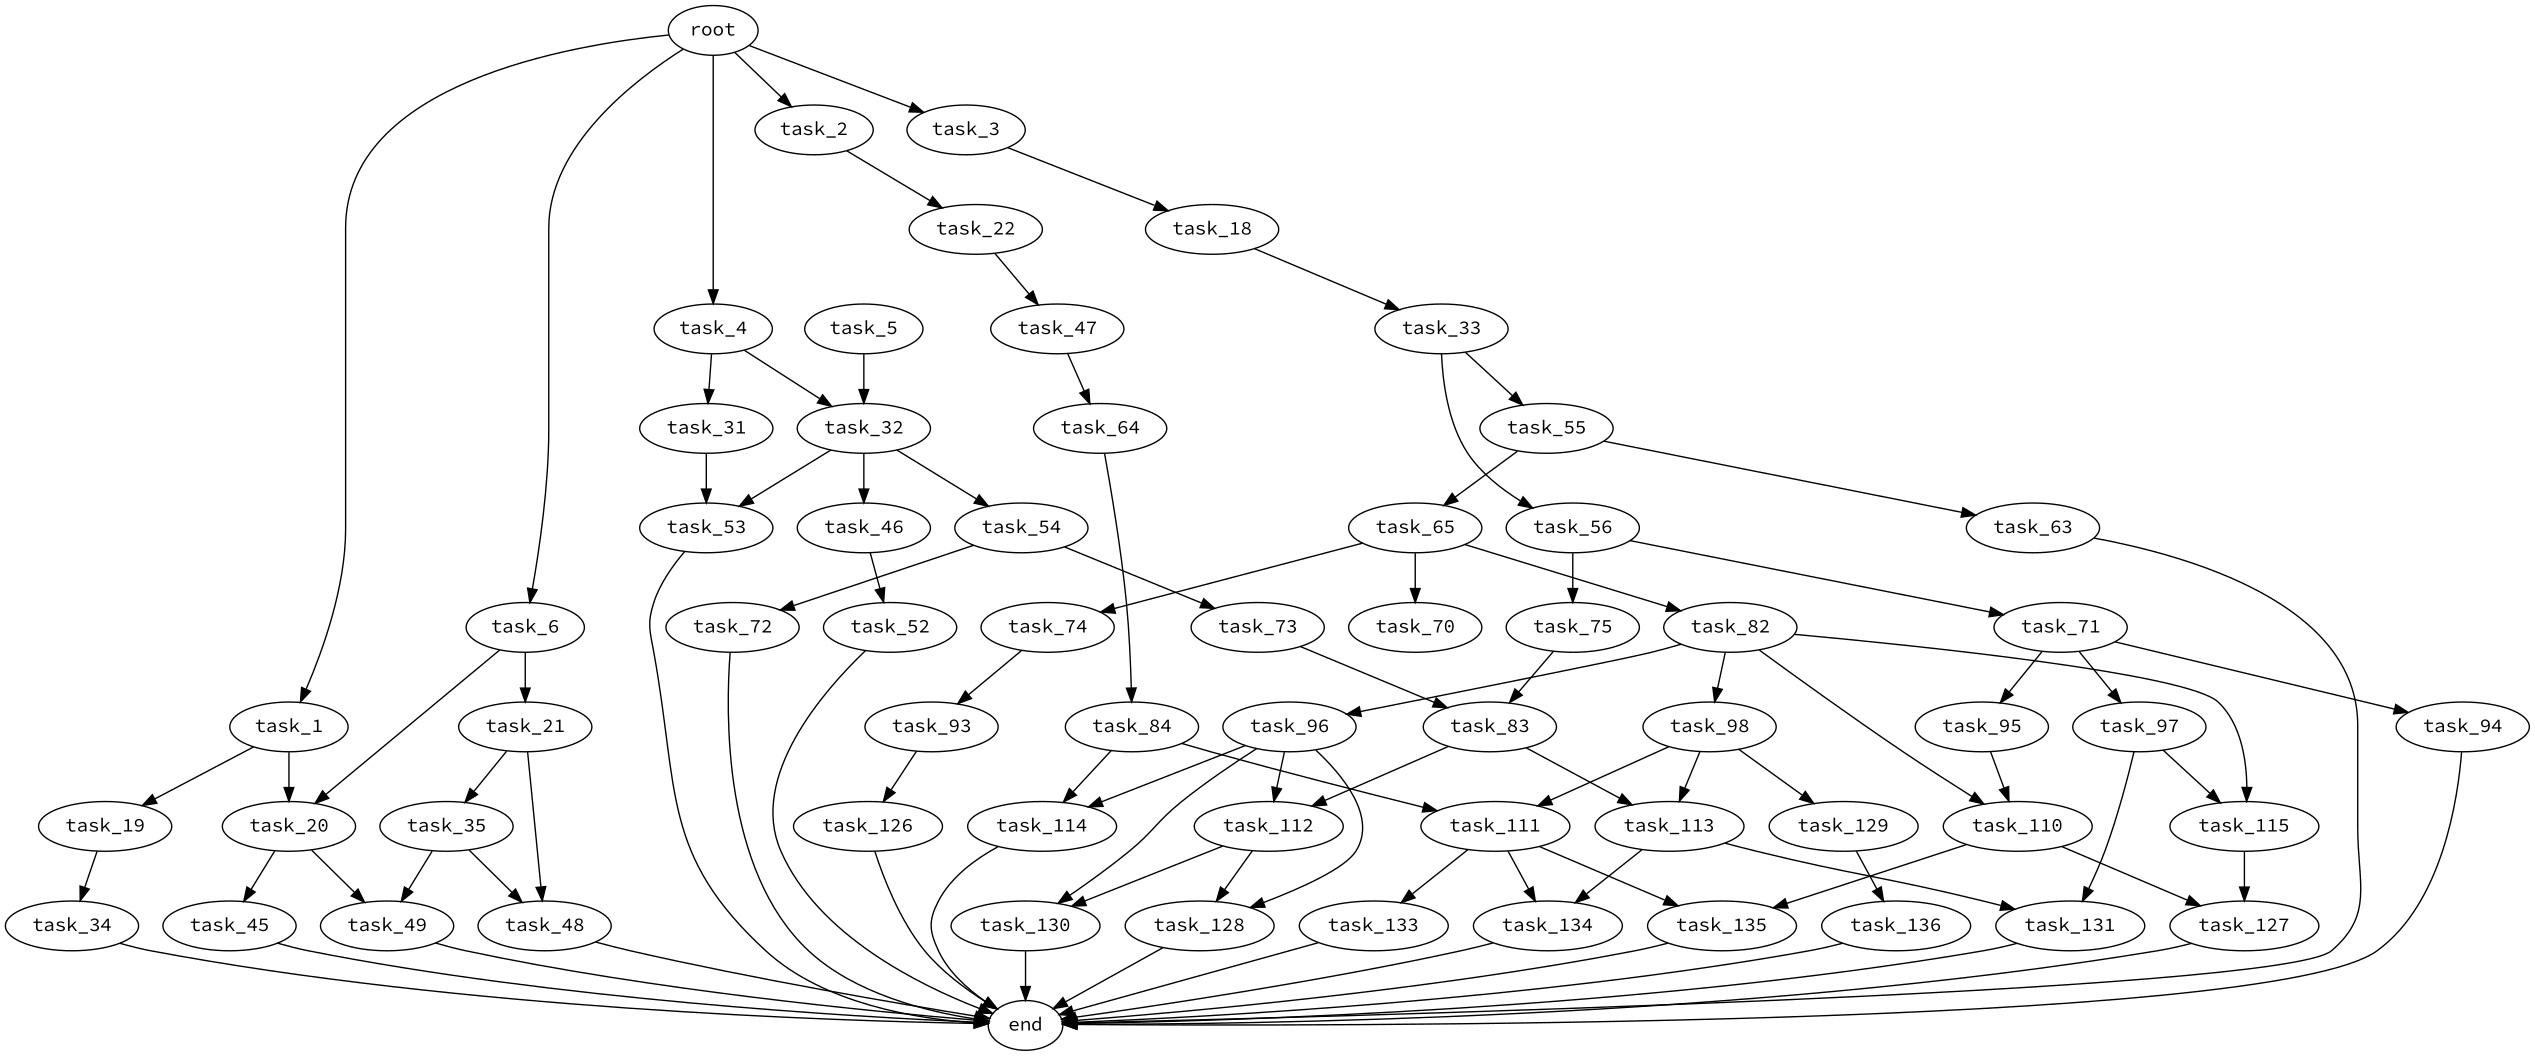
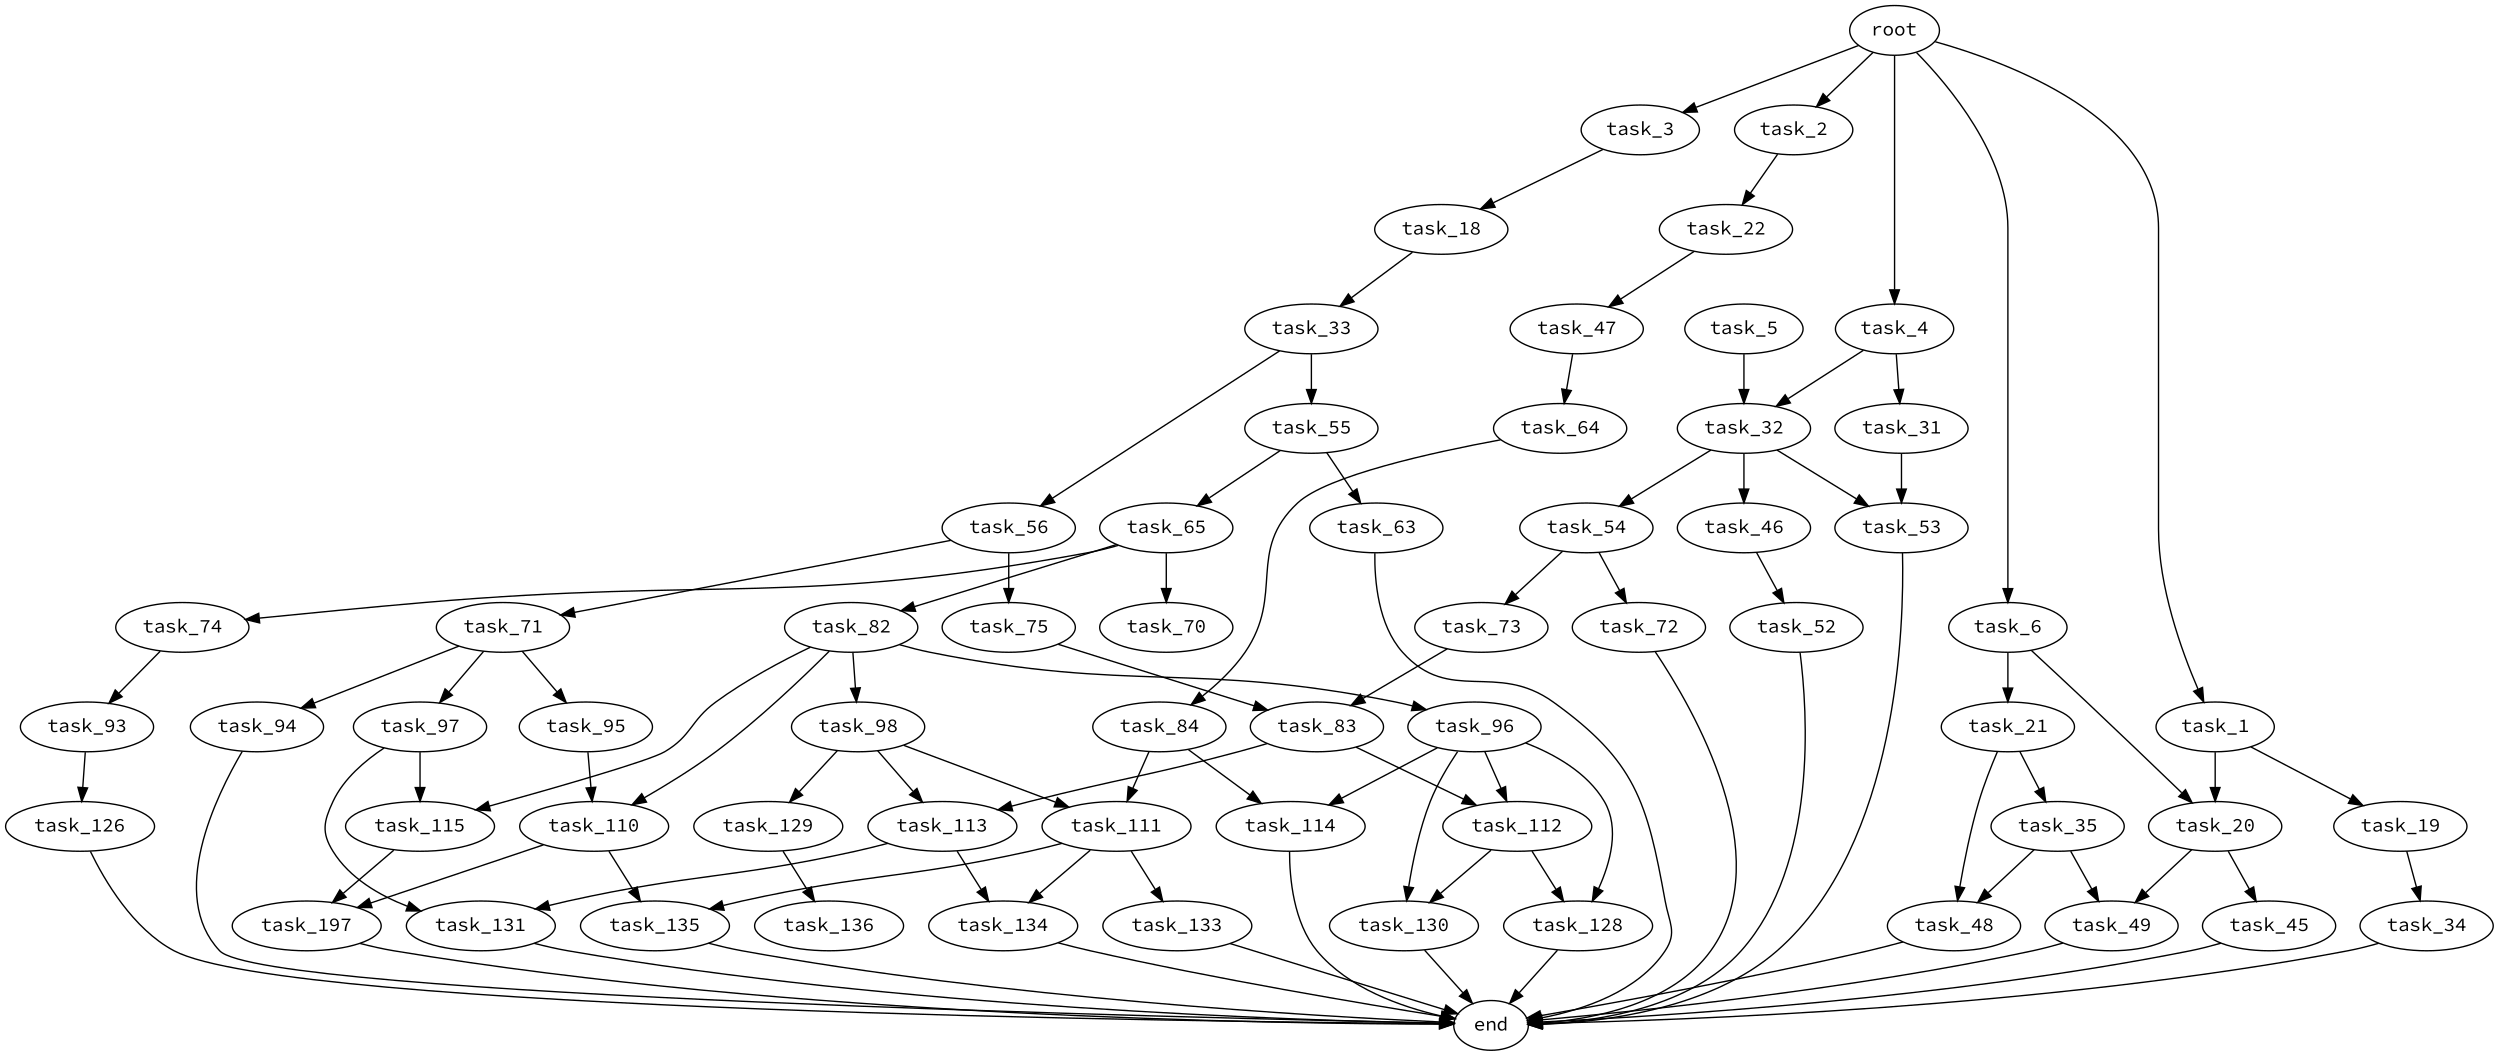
node "task_127": label "task_127" -> "task_197"
edge "task_136" -> "end": removed
